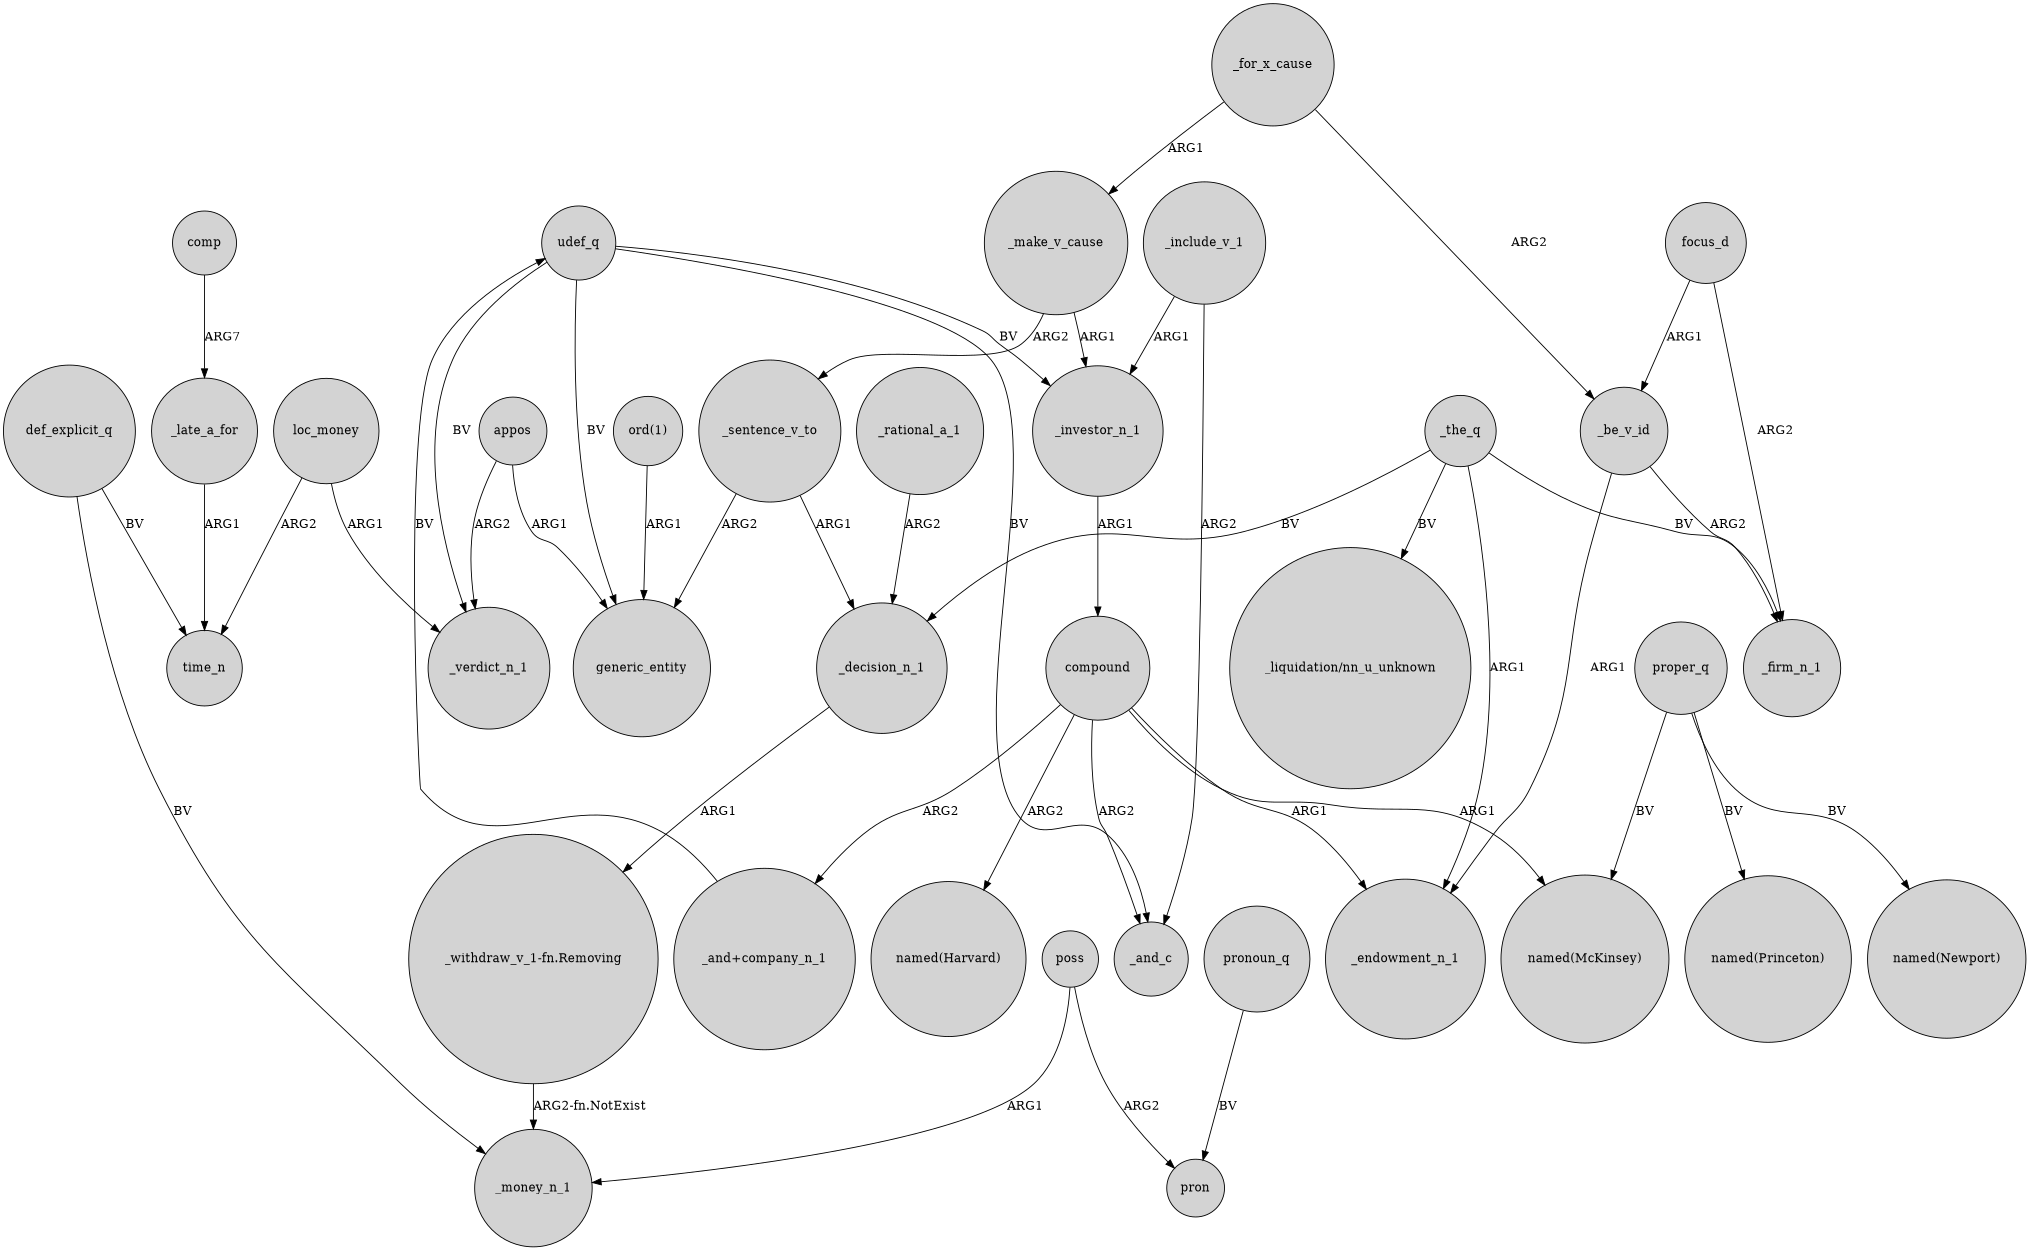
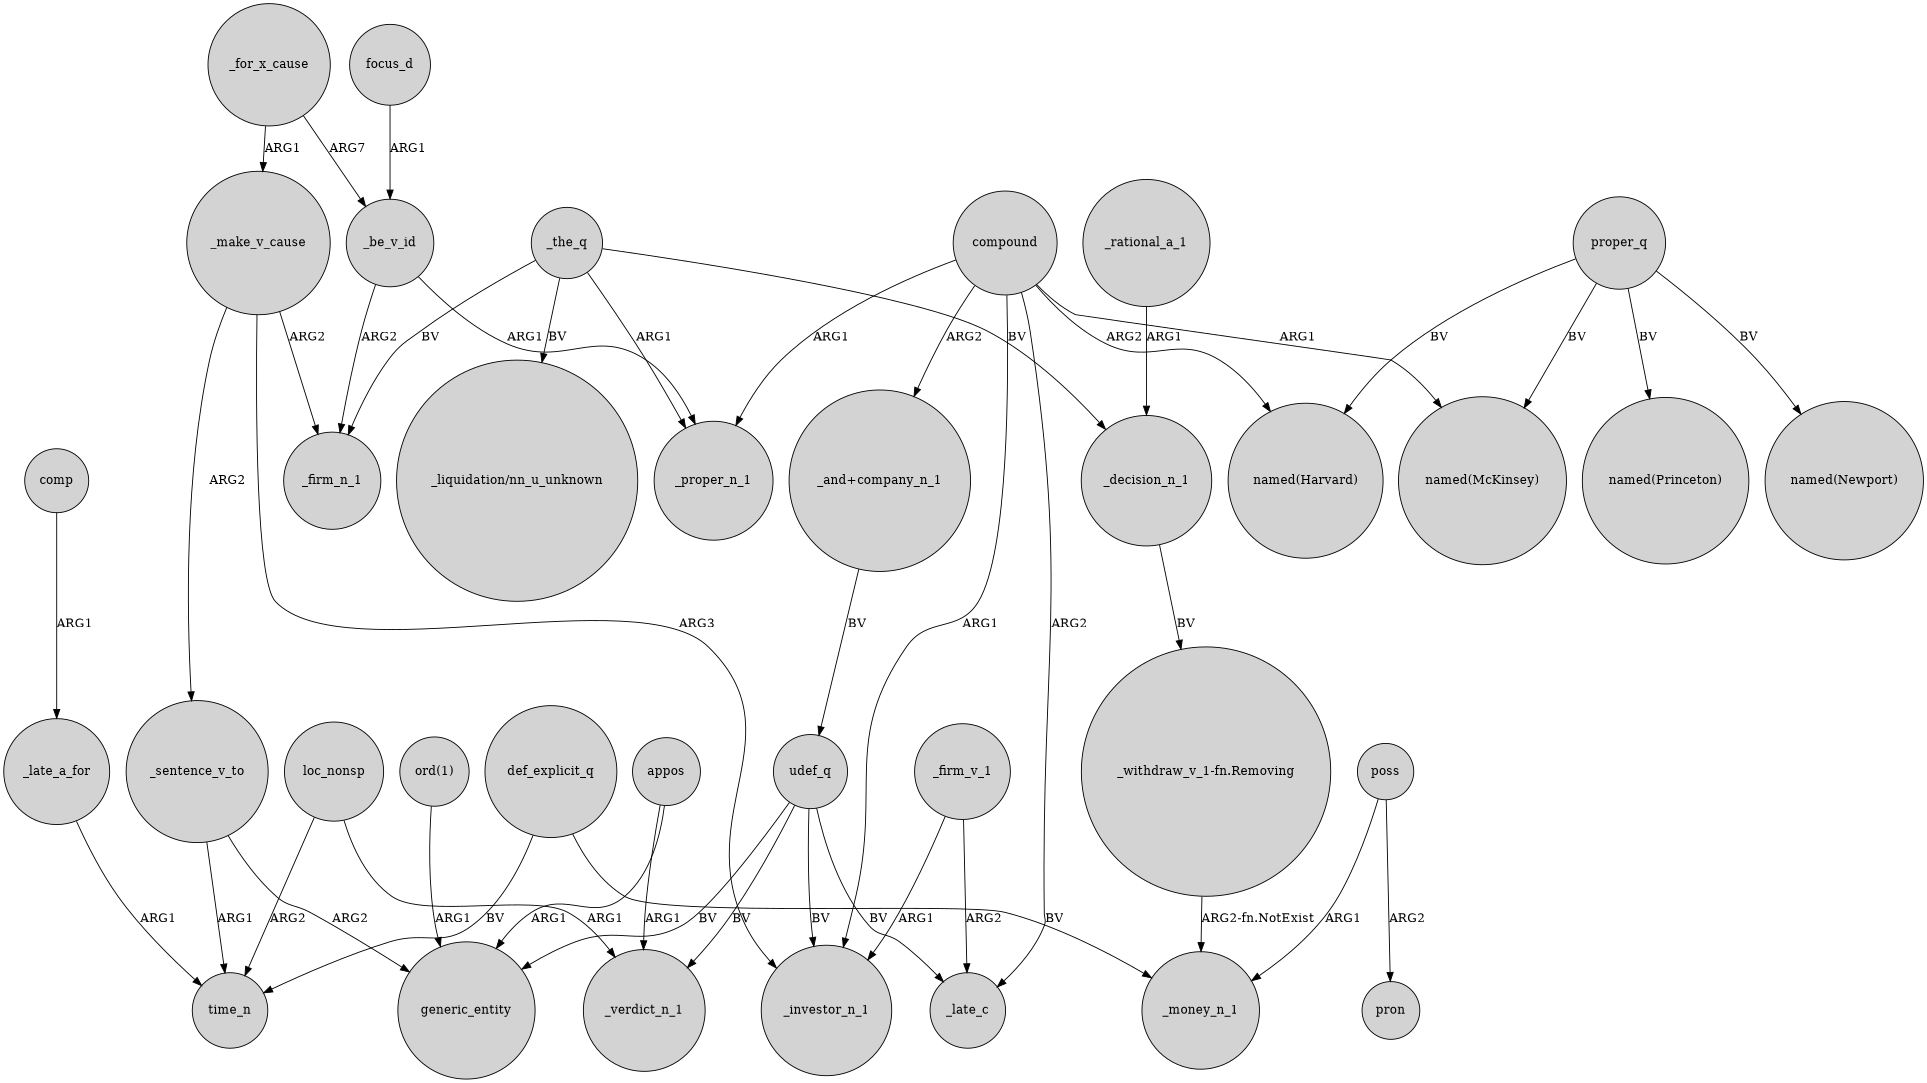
node "_include_v_1": label "_include_v_1" -> "_firm_v_1"
edge "_for_x_cause" -> "_be_v_id": label "ARG2" -> "ARG7"
edge "proper_q" -> "named(Harvard)": added, label "BV"
edge "comp" -> "_late_a_for": label "ARG7" -> "ARG1"
edge "_make_v_cause" -> "_investor_n_1": label "ARG1" -> "ARG3"
node "loc_money": label "loc_money" -> "loc_nonsp"
edge "focus_d" -> "_firm_n_1": now "_make_v_cause" -> "_firm_n_1"
edge "appos" -> "_verdict_n_1": label "ARG2" -> "ARG1"
edge "_rational_a_1" -> "_decision_n_1": label "ARG2" -> "ARG1"
edge "_sentence_v_to" -> "_decision_n_1": now "_sentence_v_to" -> "time_n"
edge "_investor_n_1" -> "compound": reversed
edge "_decision_n_1" -> "_withdraw_v_1-fn.Removing": label "ARG1" -> "BV"
node "_and_c": label "_and_c" -> "_late_c"
node "pronoun_q": removed
node "_endowment_n_1": label "_endowment_n_1" -> "_proper_n_1"
